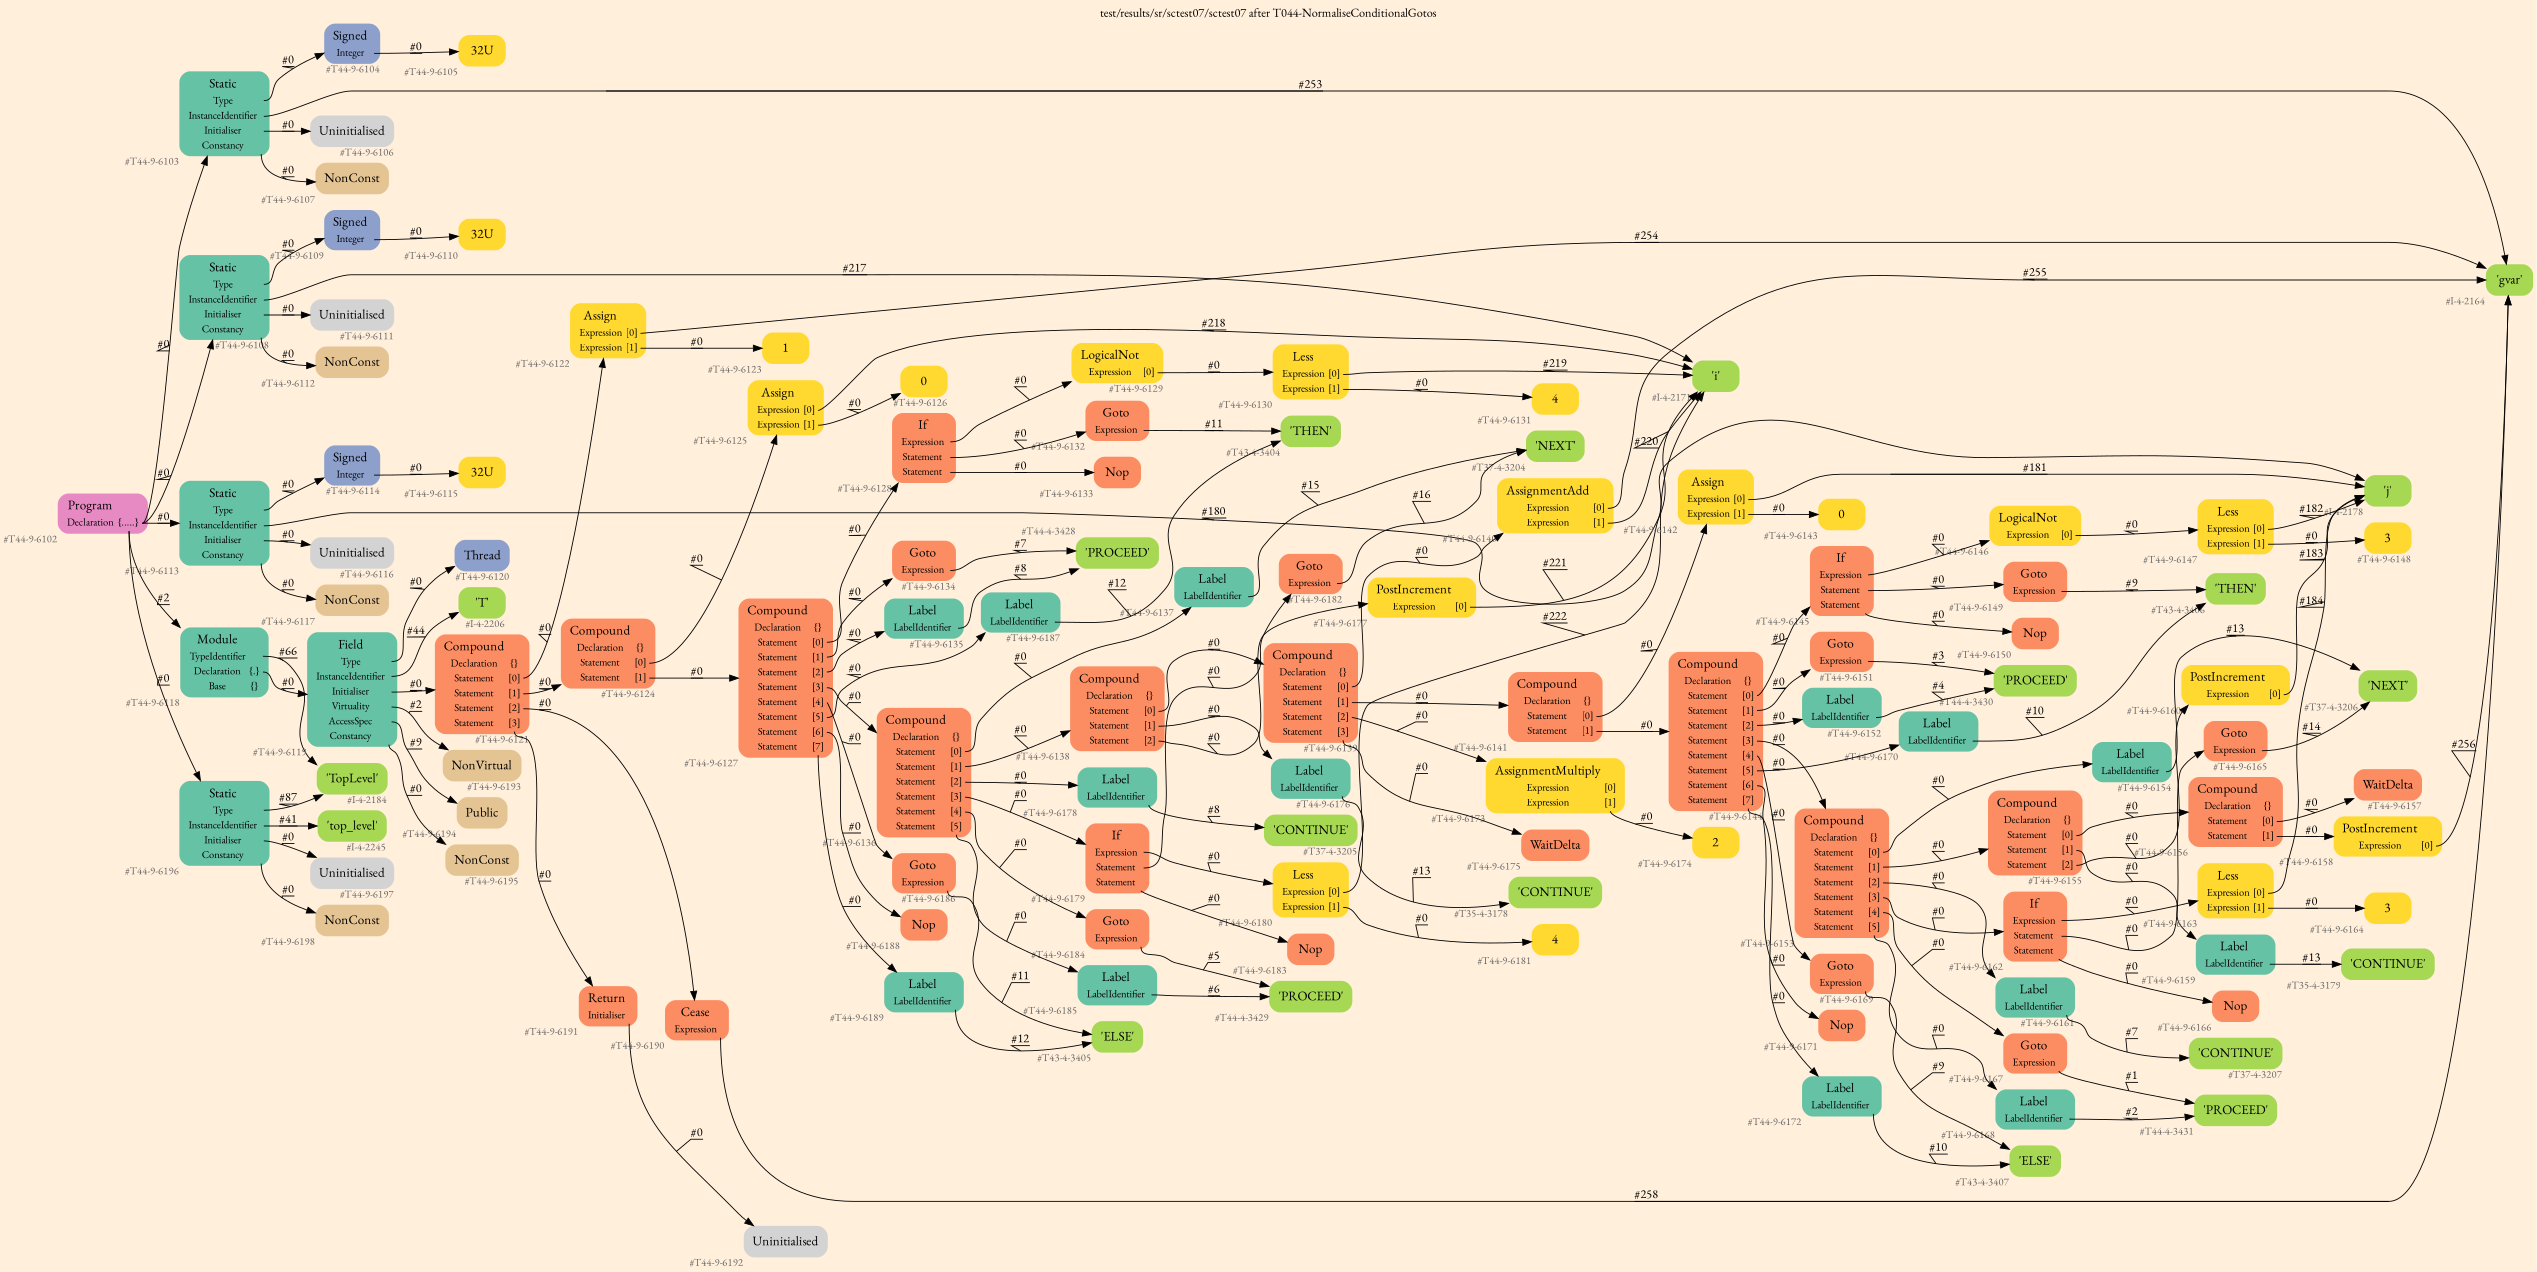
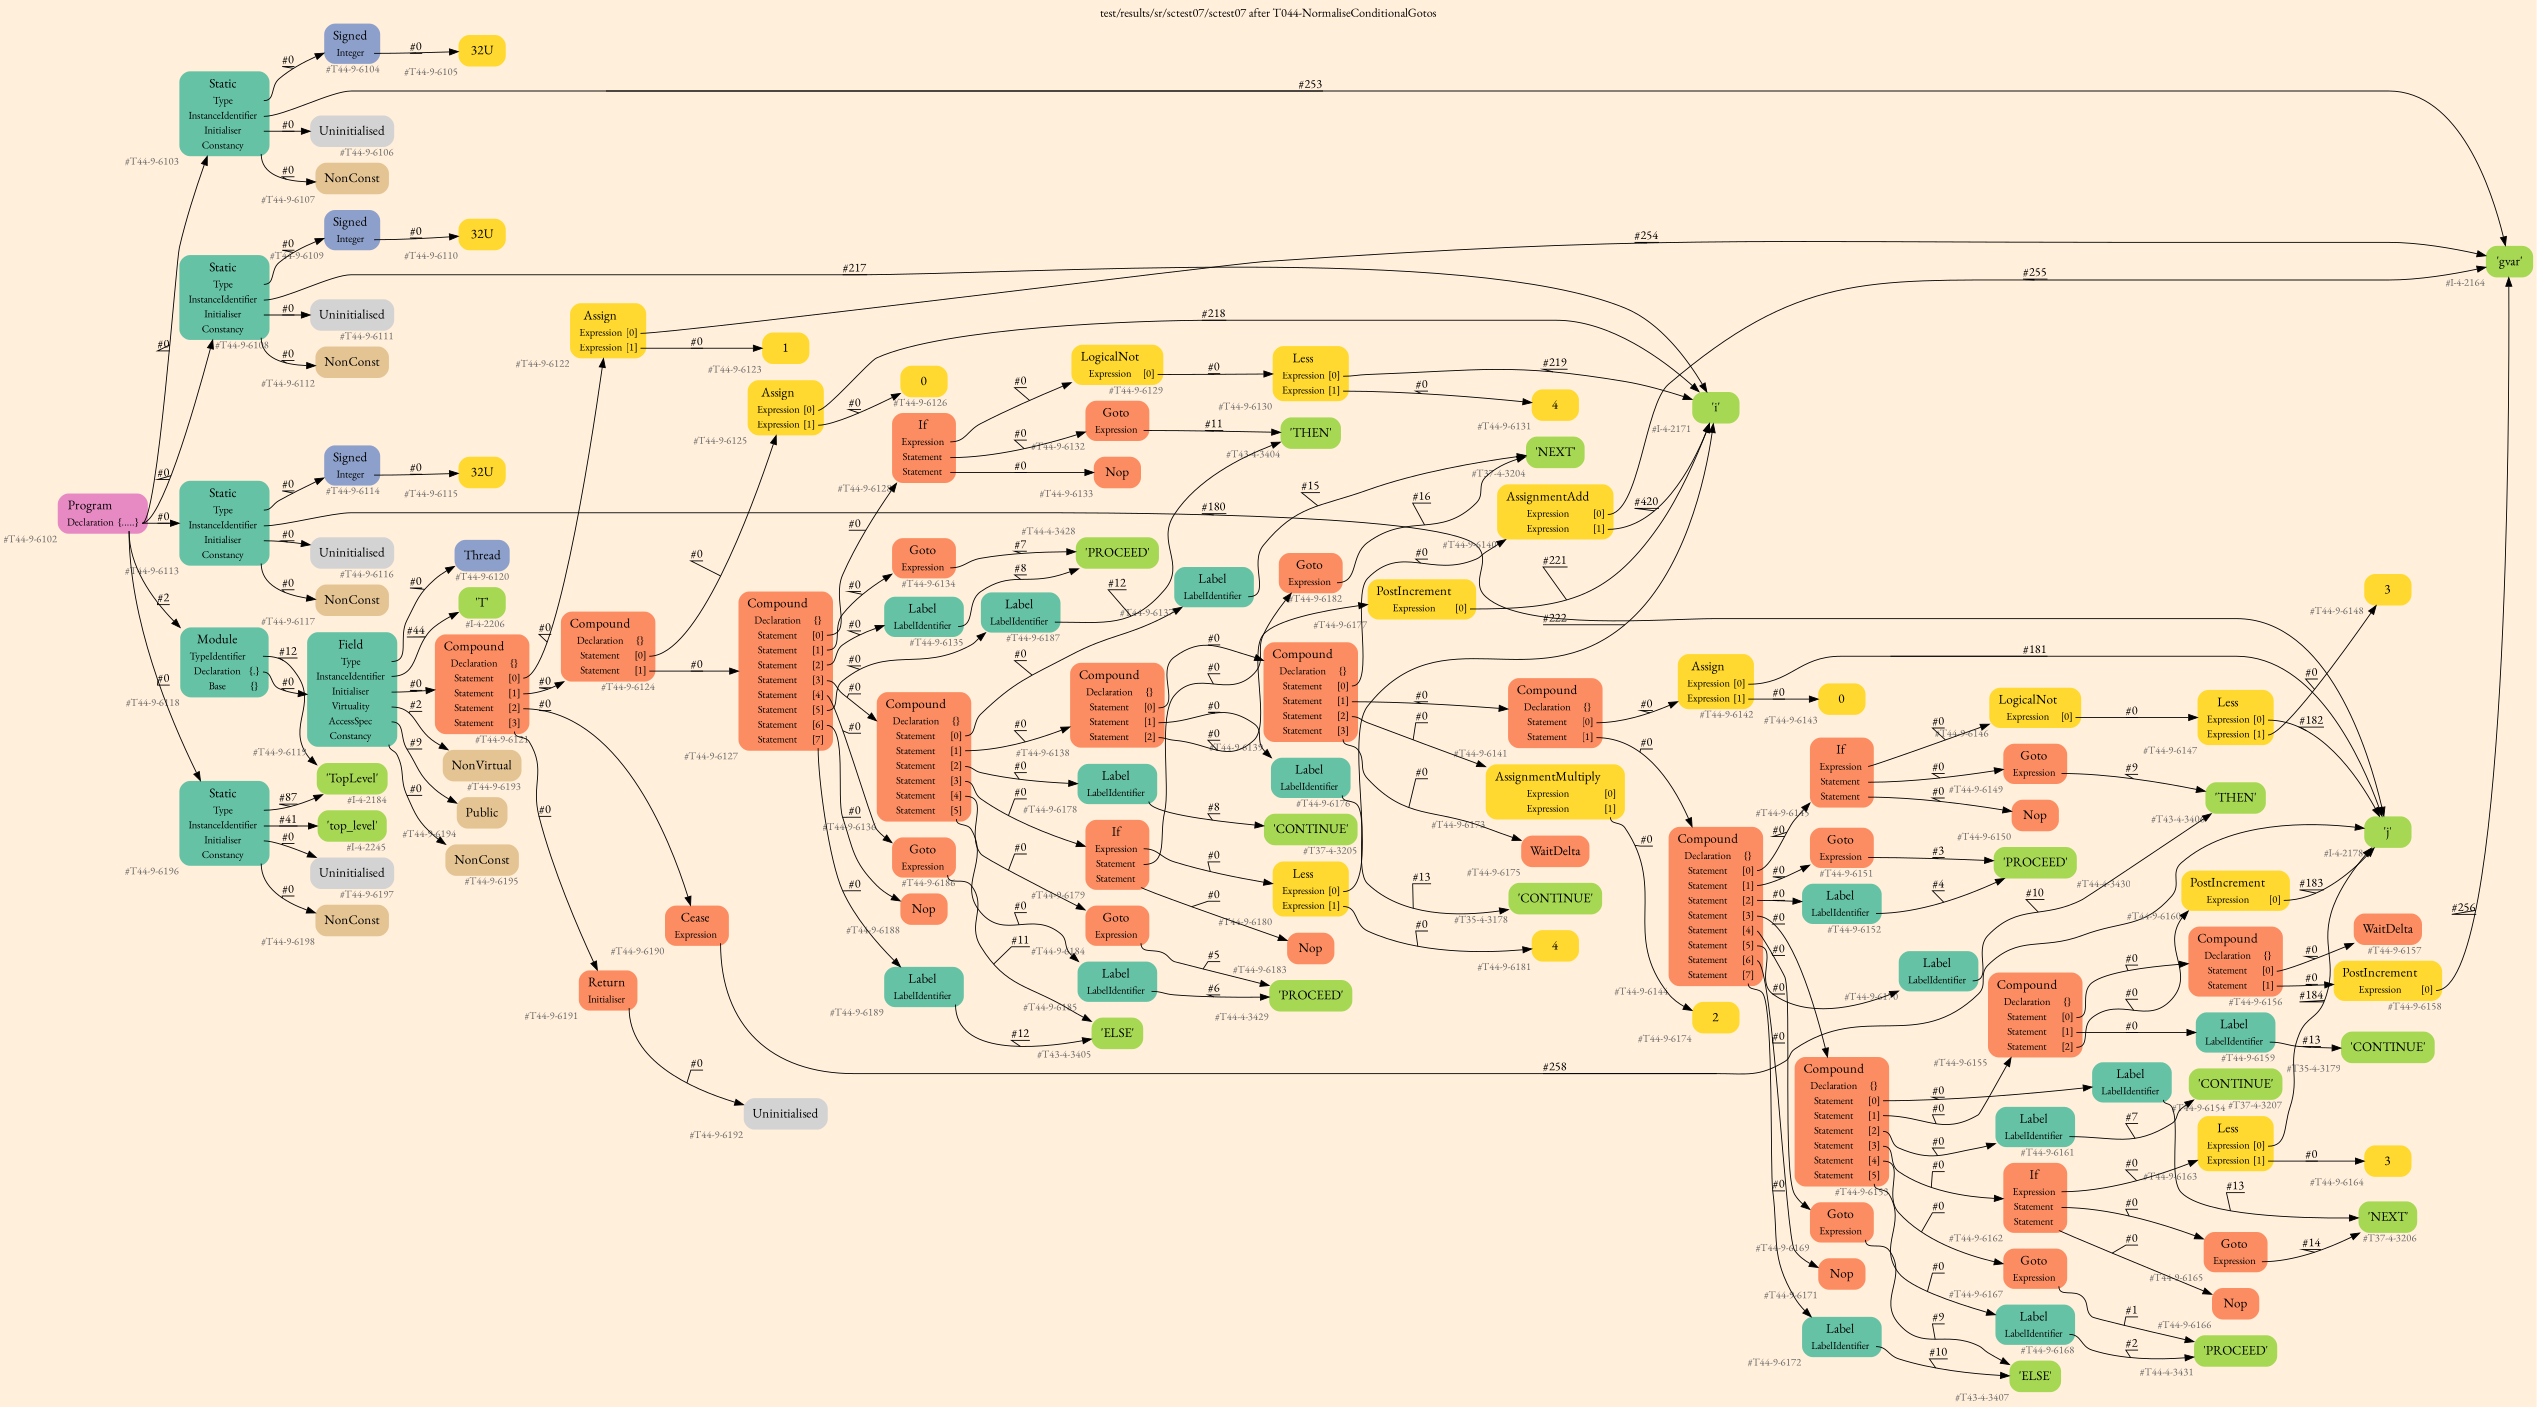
edge "AssignmentAdd" -> "'i'": label "#220" -> "#420"
edge "Module" -> "'TopLevel'": label "#66" -> "#12"
edge "Cease" -> "'gvar'": now "Cease" -> "'j'"
